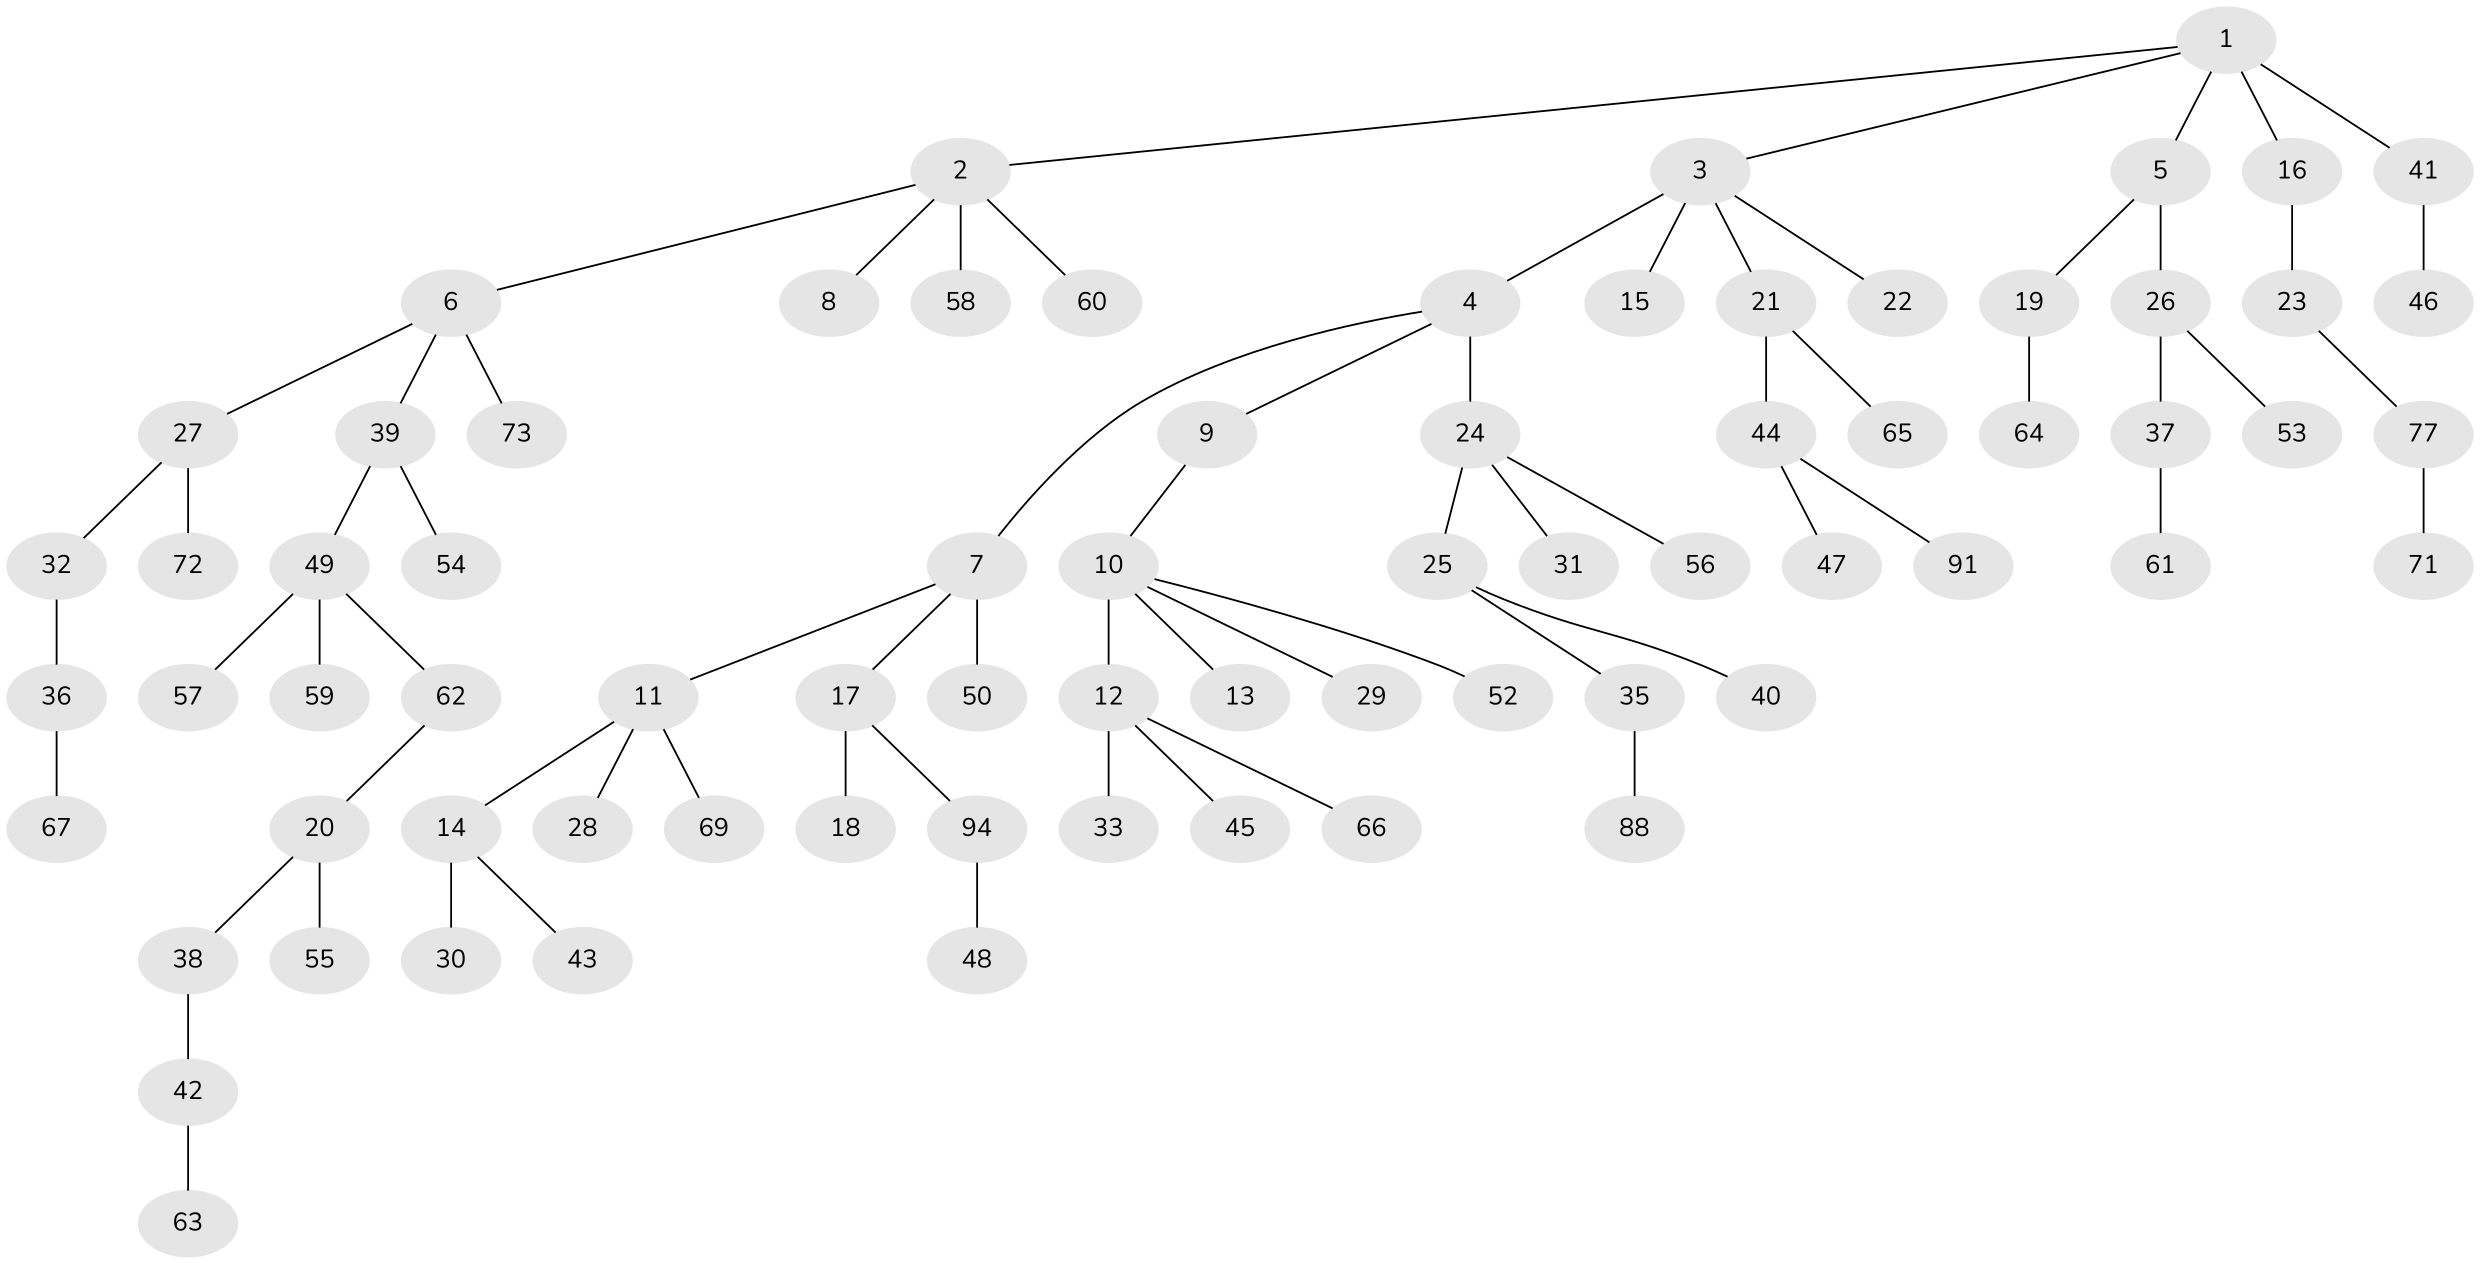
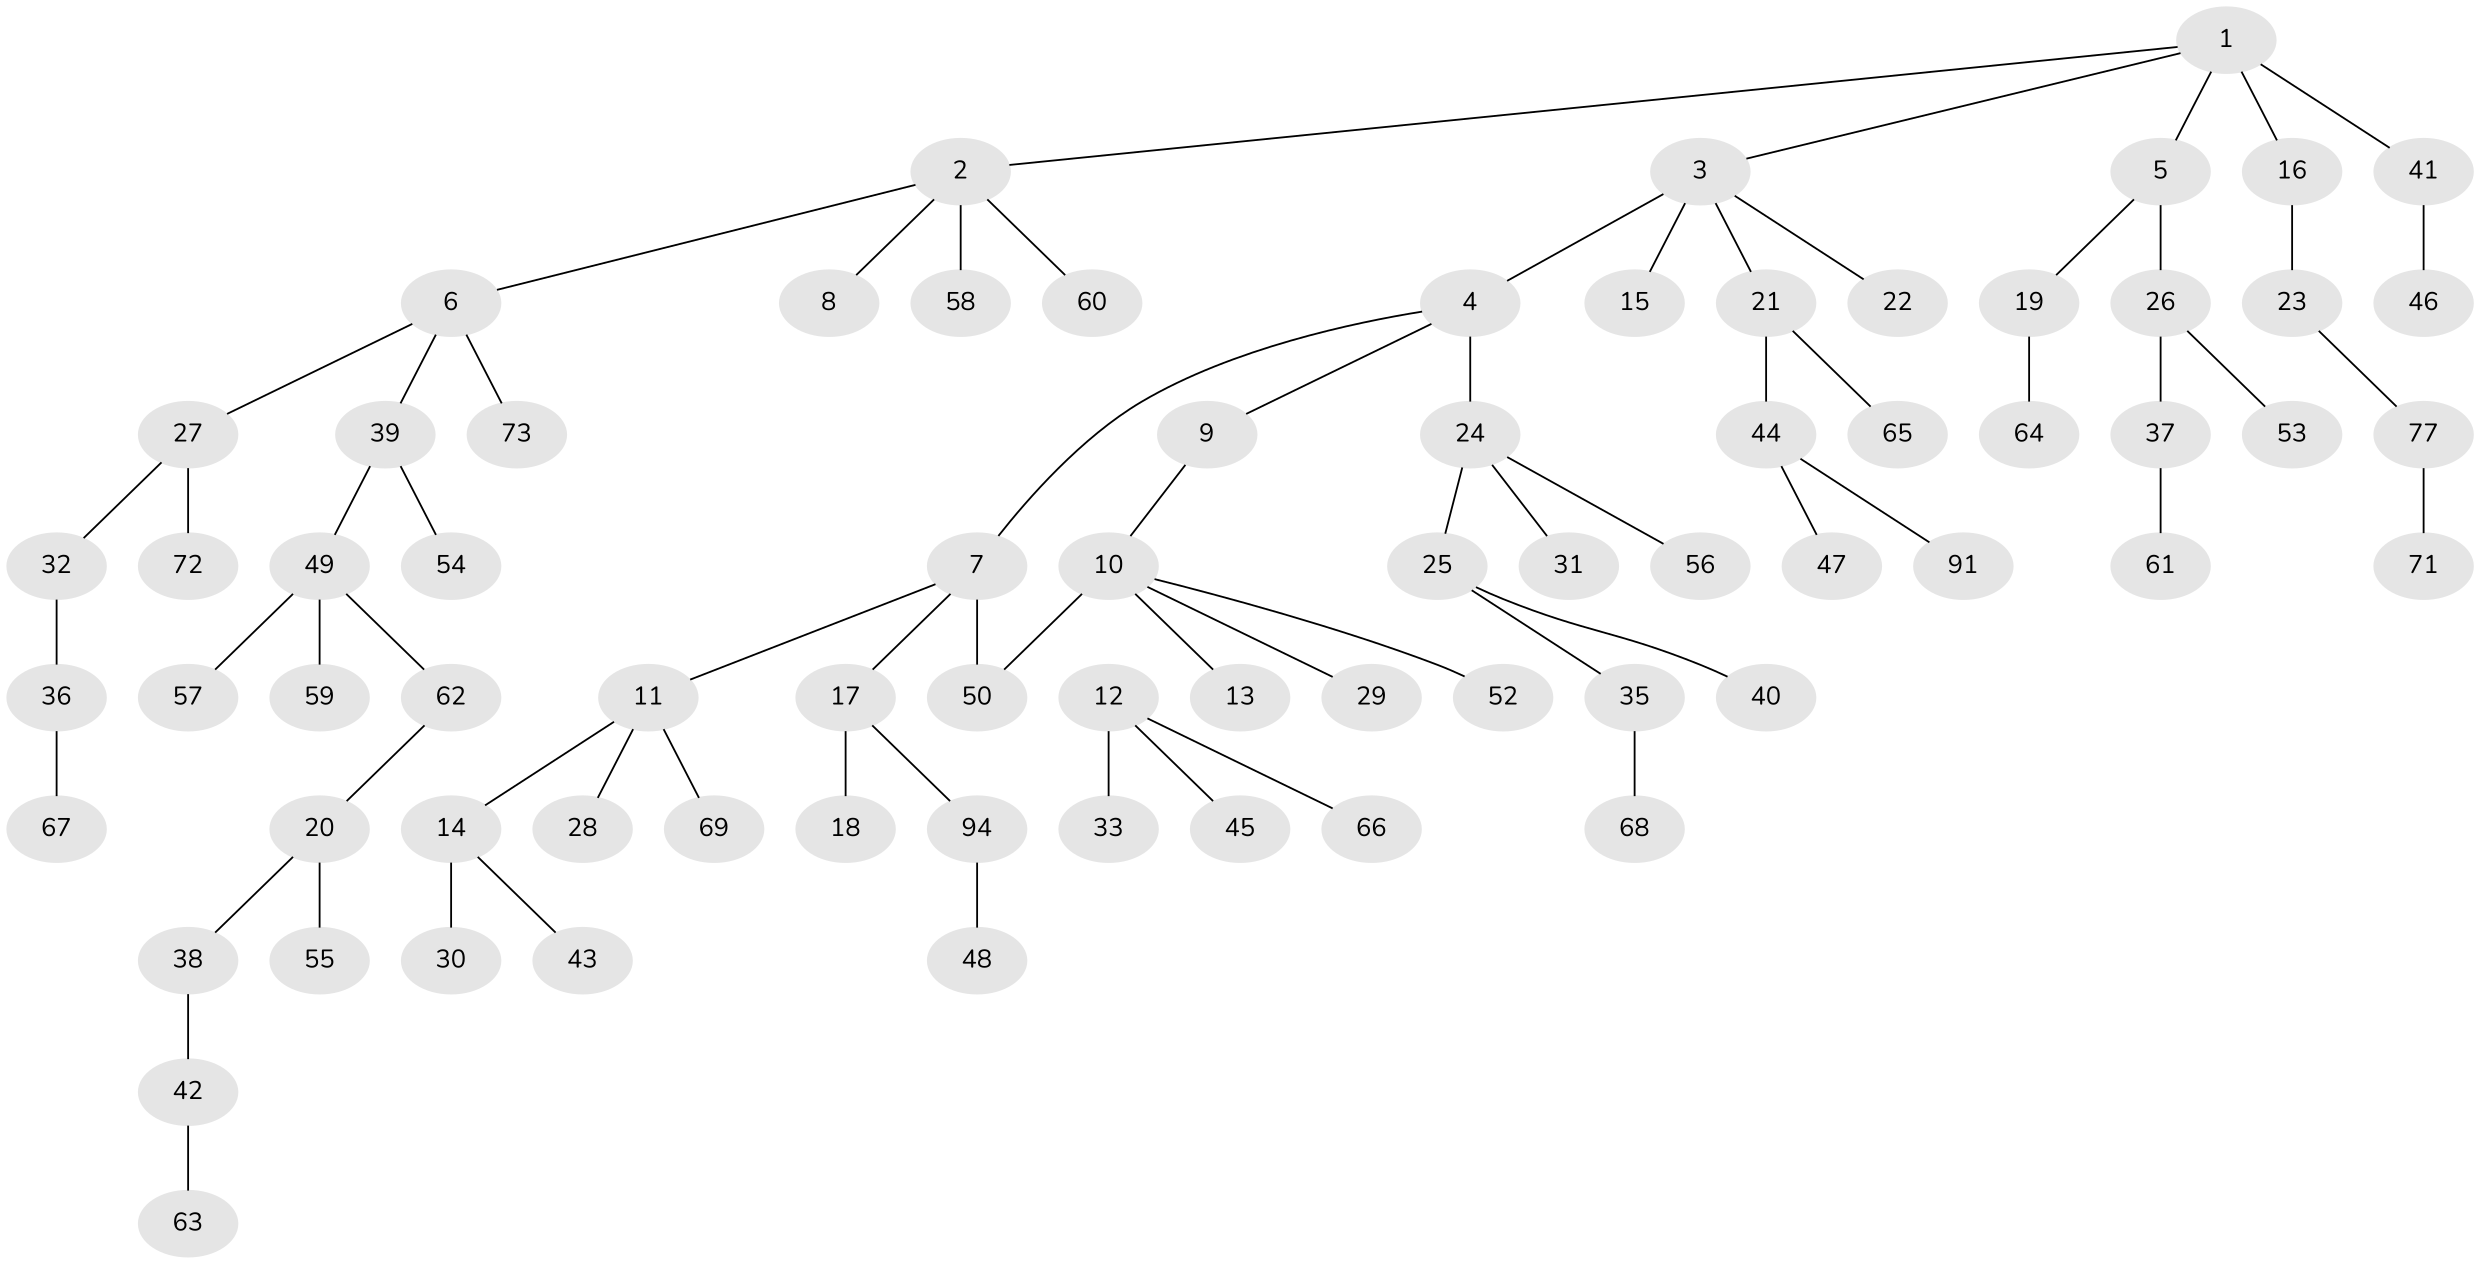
edge "10" -- "12": now "10" -- "50"
node "88": label "88" -> "68"
